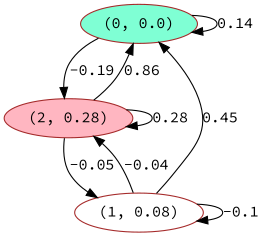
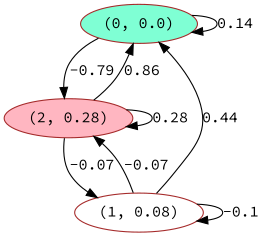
edge "(0, 0.0)" -> "(2, 0.28)": label "-0.19" -> "-0.79"
edge "(1, 0.08)" -> "(0, 0.0)": label "0.45" -> "0.44"
edge "(2, 0.28)" -> "(1, 0.08)": label "-0.05" -> "-0.07"
edge "(1, 0.08)" -> "(2, 0.28)": label "-0.04" -> "-0.07"
